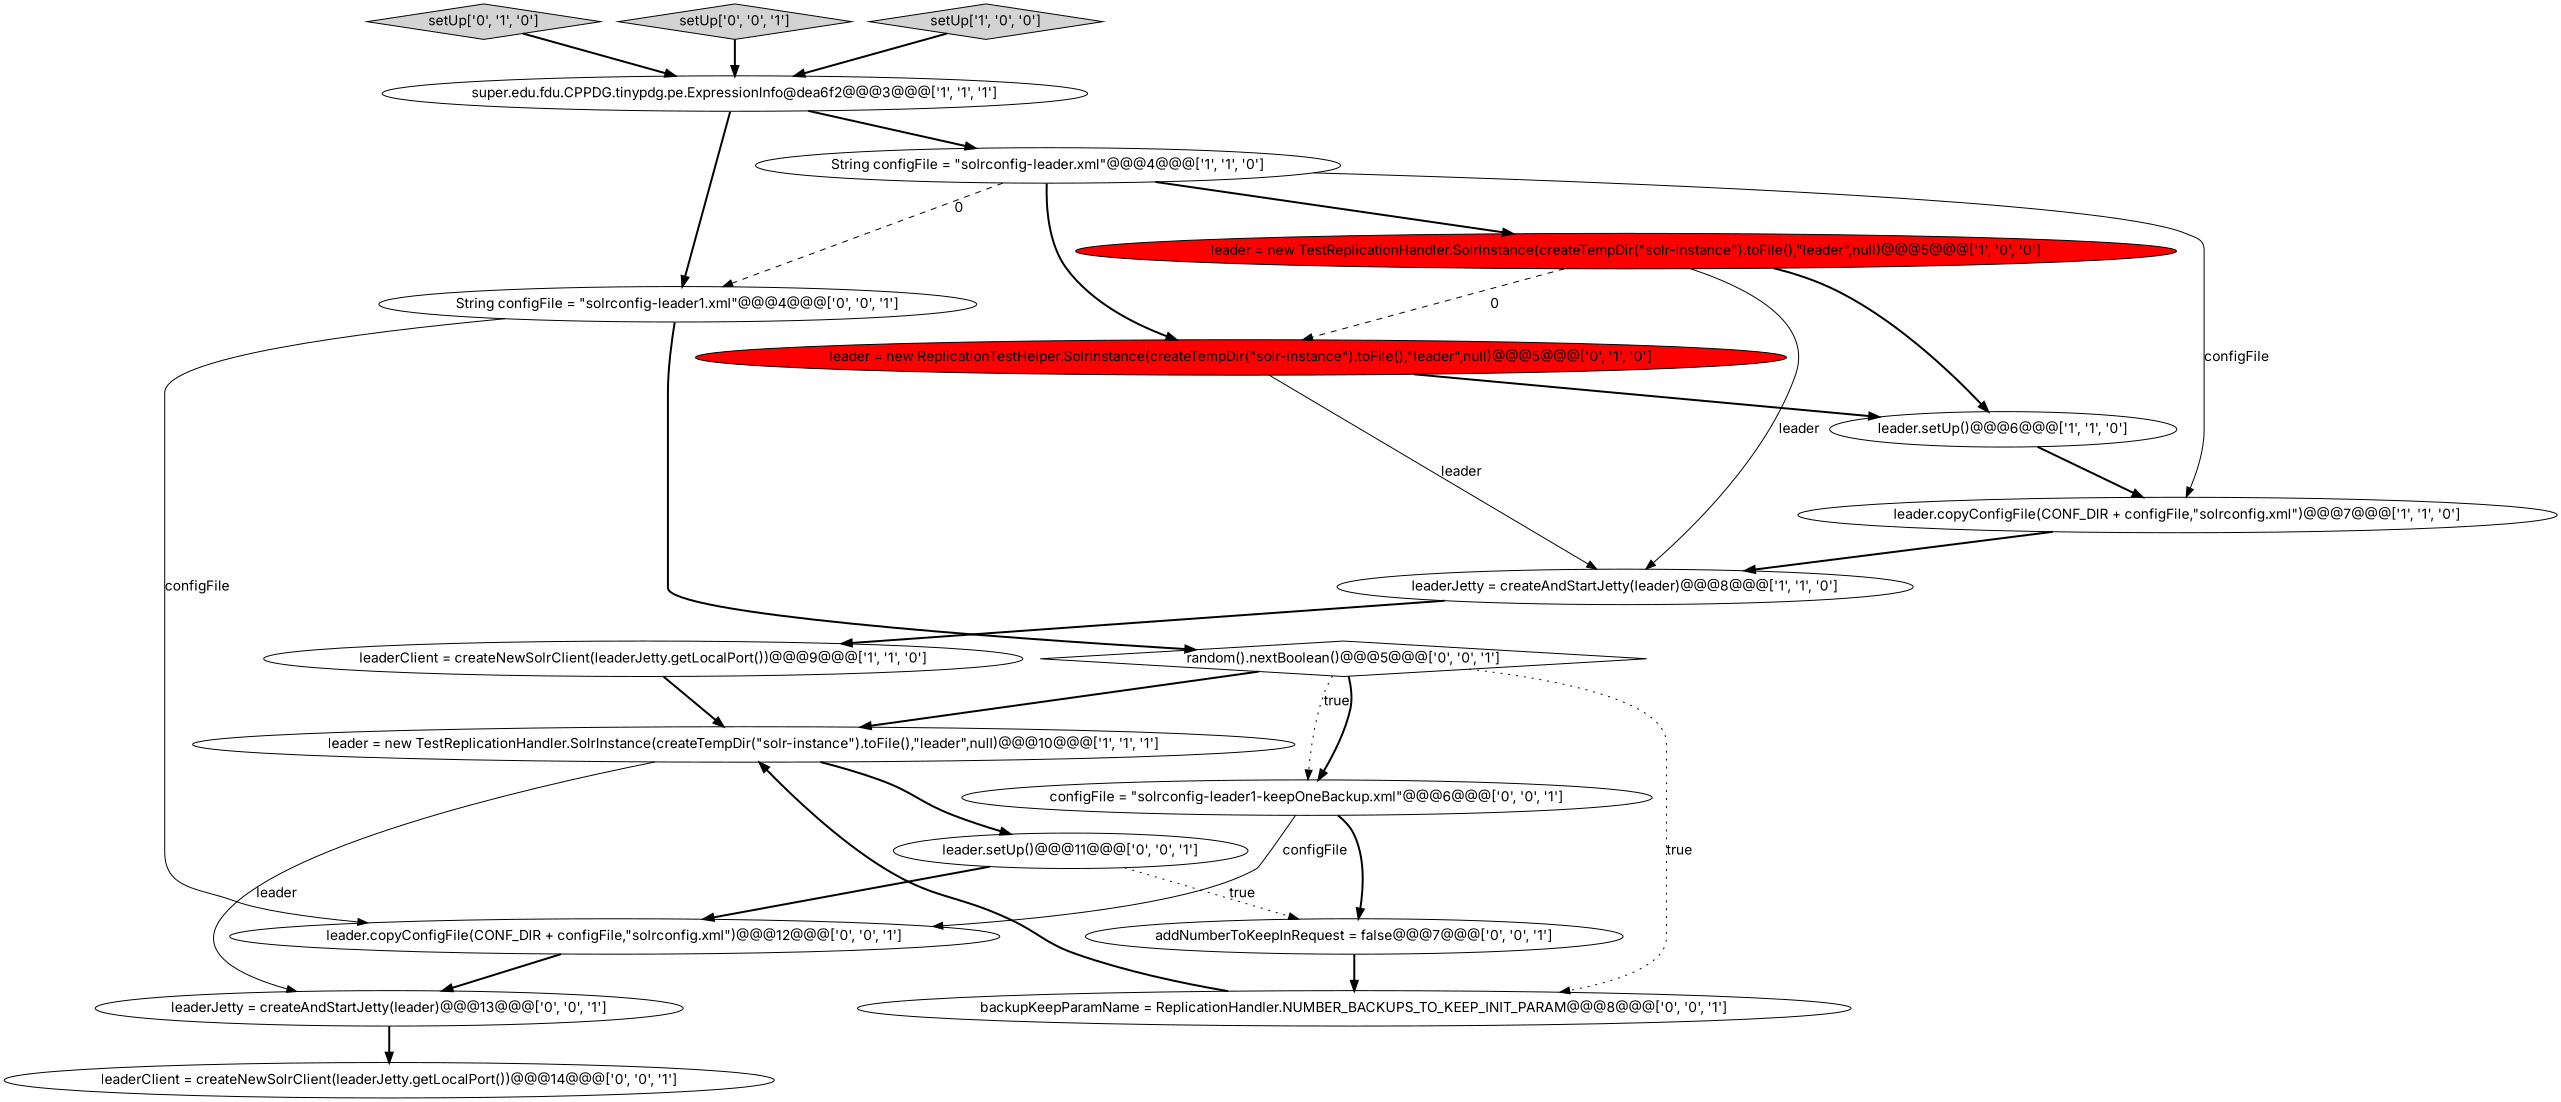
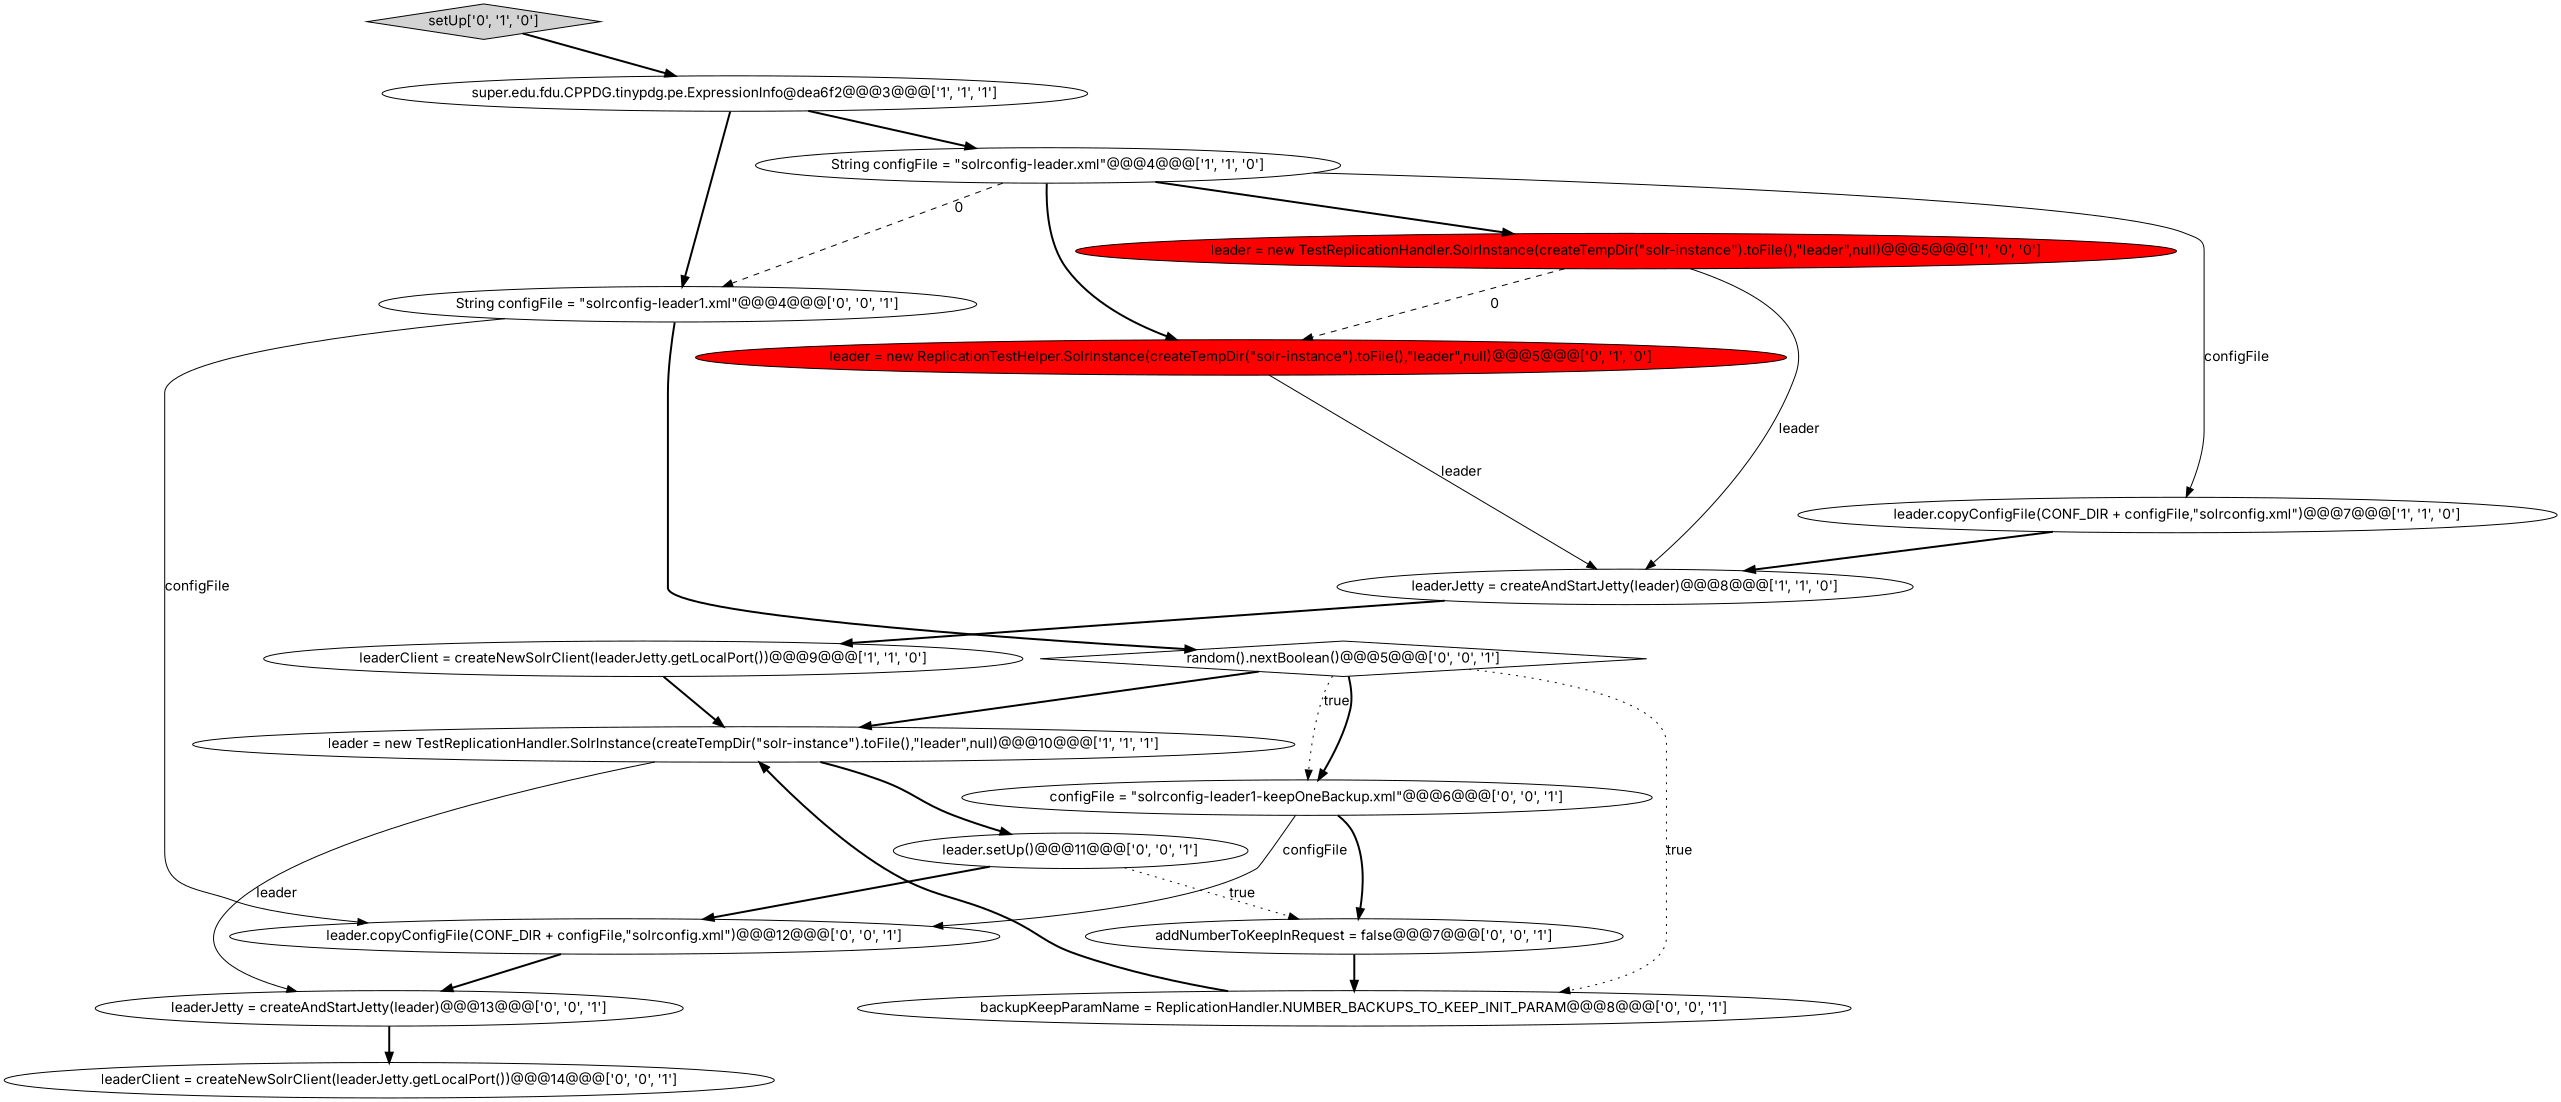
node "setUp['0', '0', '1']": removed
node "setUp['1', '0', '0']": removed
node "leader.setUp()@@@6@@@['1', '1', '0']": removed
